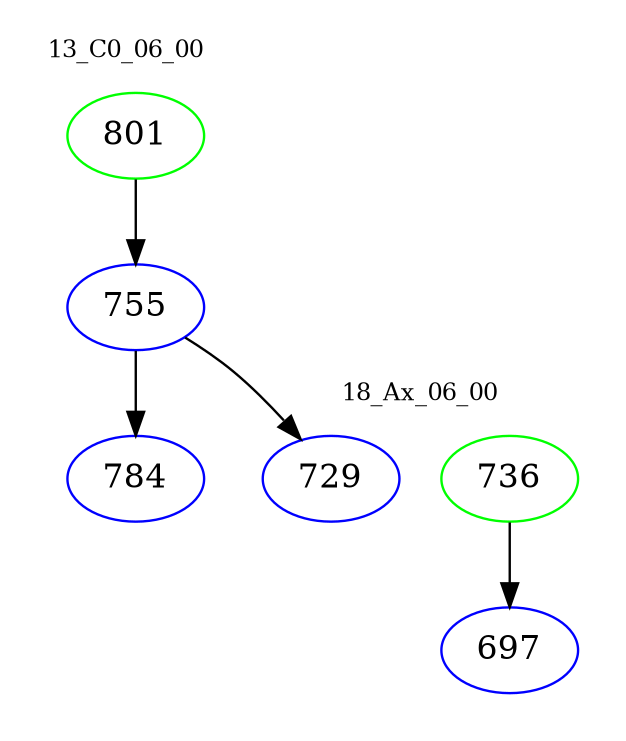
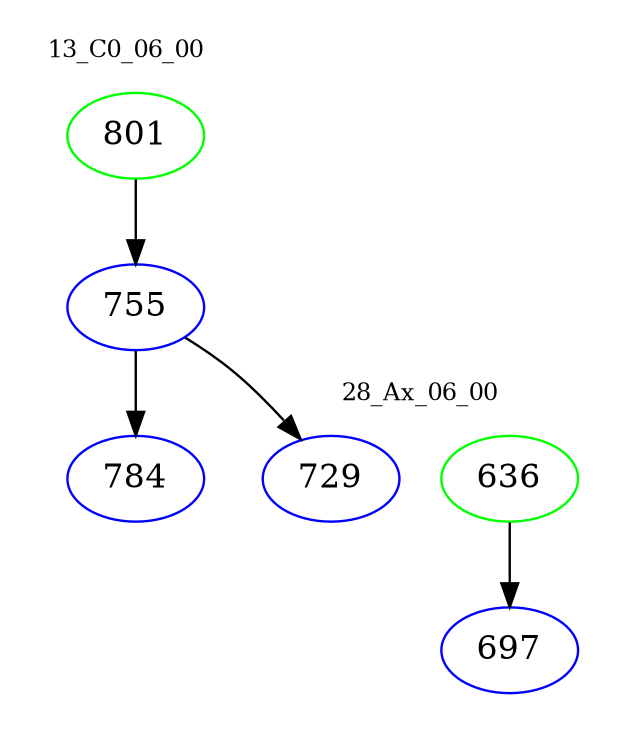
cluster "18_Ax_06_00": label "18_Ax_06_00" -> "28_Ax_06_00"
node "736": label "736" -> "636"
